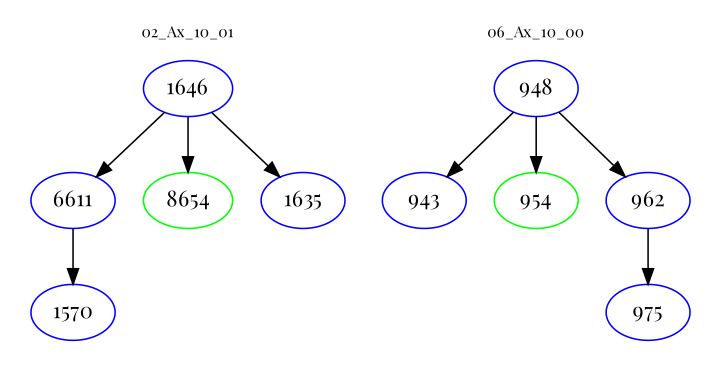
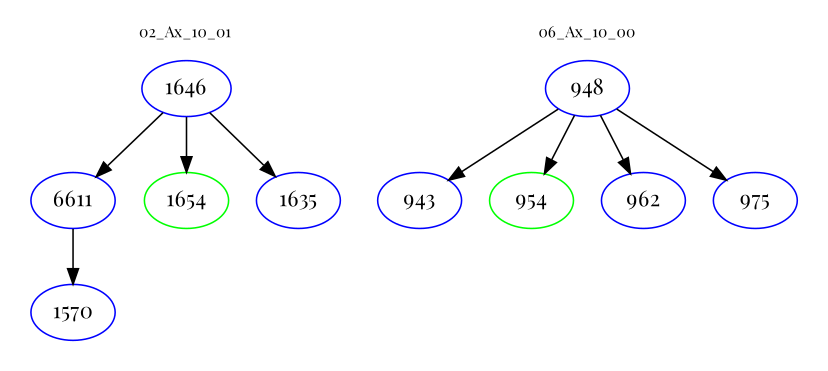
node "8654": label "8654" -> "1654"
edge "962" -> "975": now "948" -> "975"
